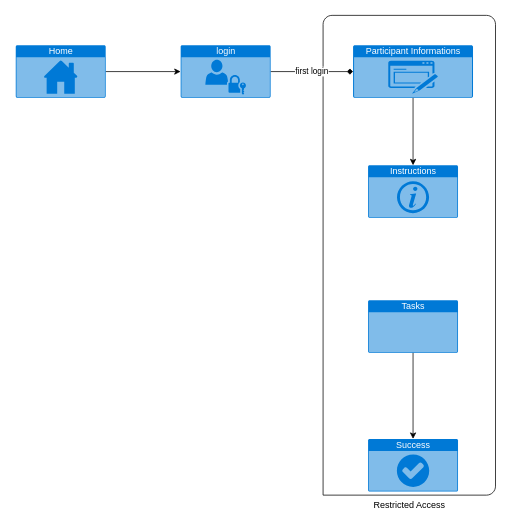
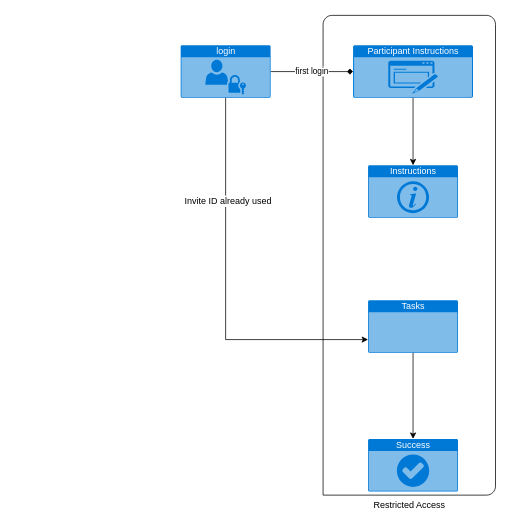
node "Participant Informations": label "Participant Informations" -> "Participant Instructions"
node "Home": removed
edge "Home" -> "login": removed
edge "login" -> "Tasks": added, label "Invite ID already used"
